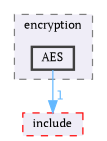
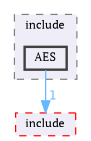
cluster "encryption": label "encryption" -> "include"
